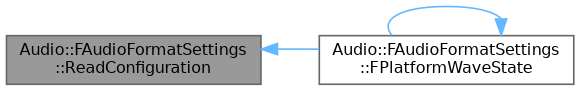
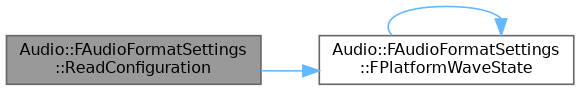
edge "Audio::FAudioFormatSettings ::FPlatformWaveState" -> "Audio::FAudioFormatSettings ::ReadConfiguration": reversed
